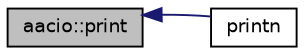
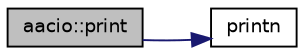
edge "printn" -> "aacio::print": reversed
